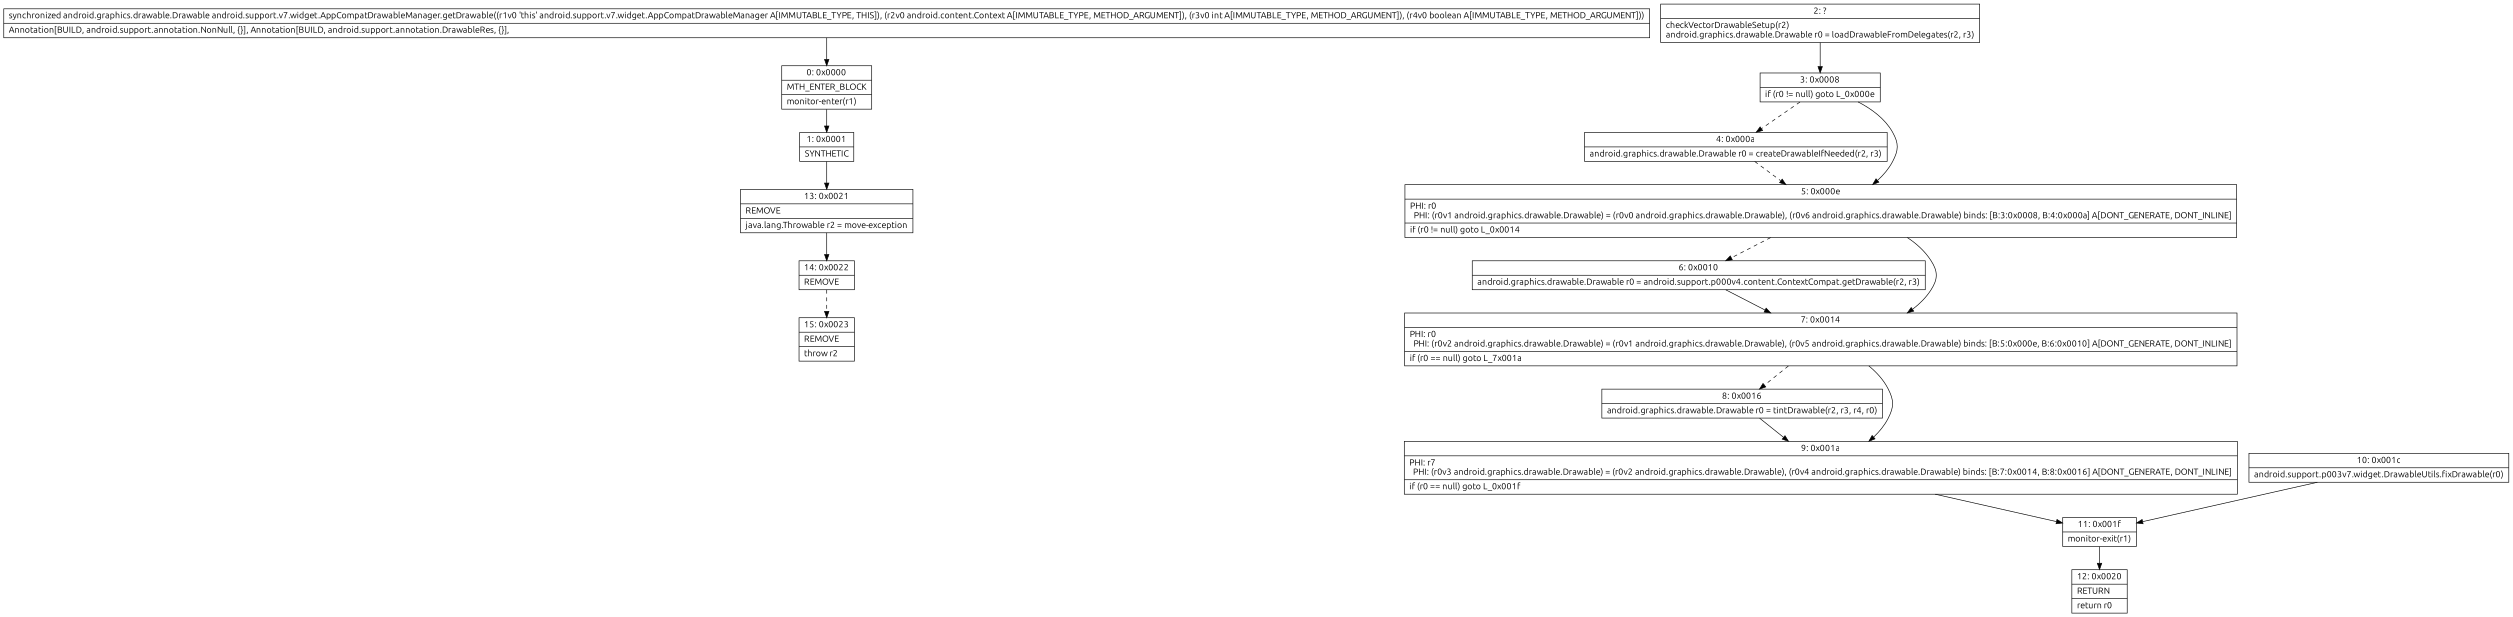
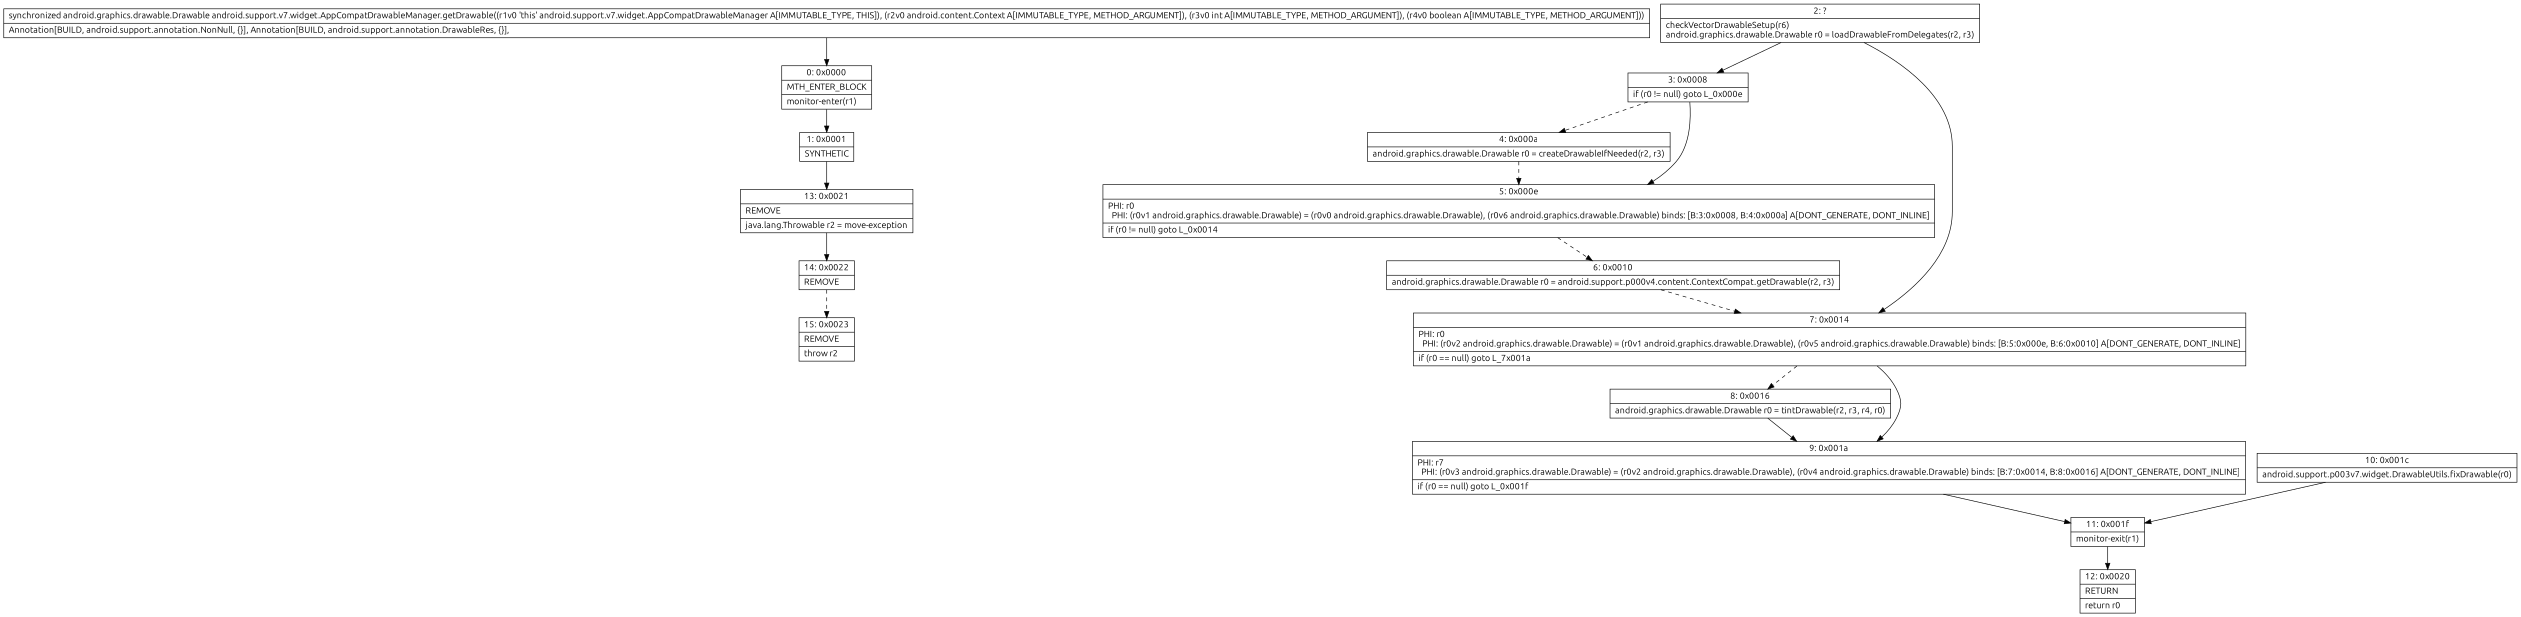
node "2: ?": text "checkVectorDrawableSetup(r2)" -> "checkVectorDrawableSetup(r6)"
edge "5: 0x000e" -> "7: 0x0014": now "2: ?" -> "7: 0x0014"
edge "6: 0x0010" -> "7: 0x0014": style solid -> dashed
